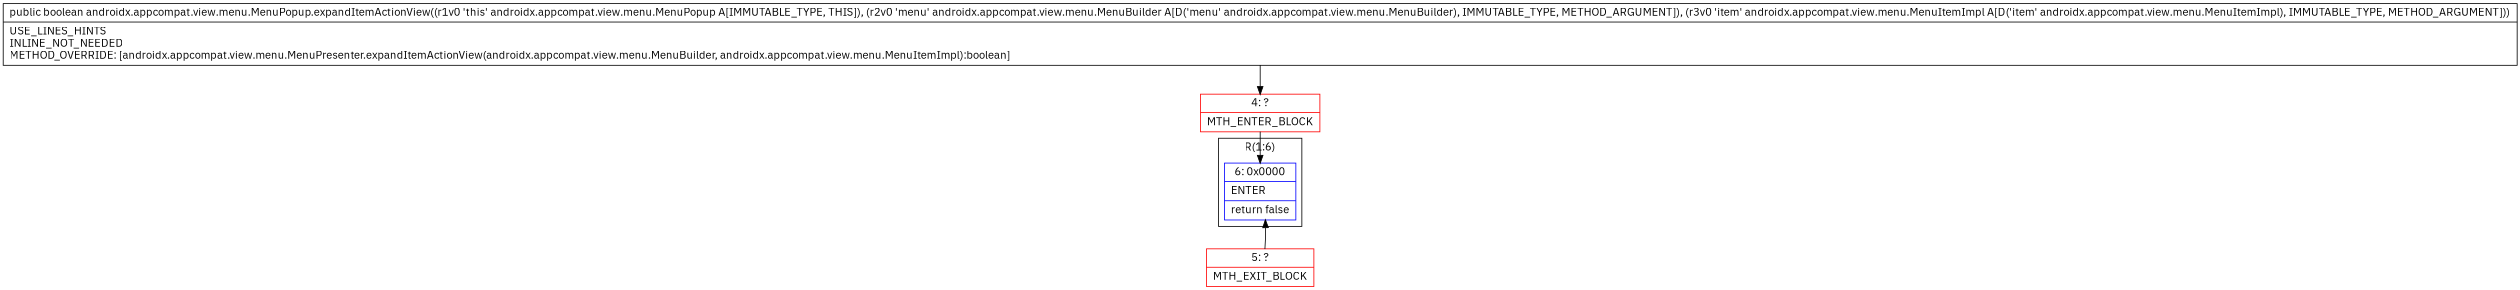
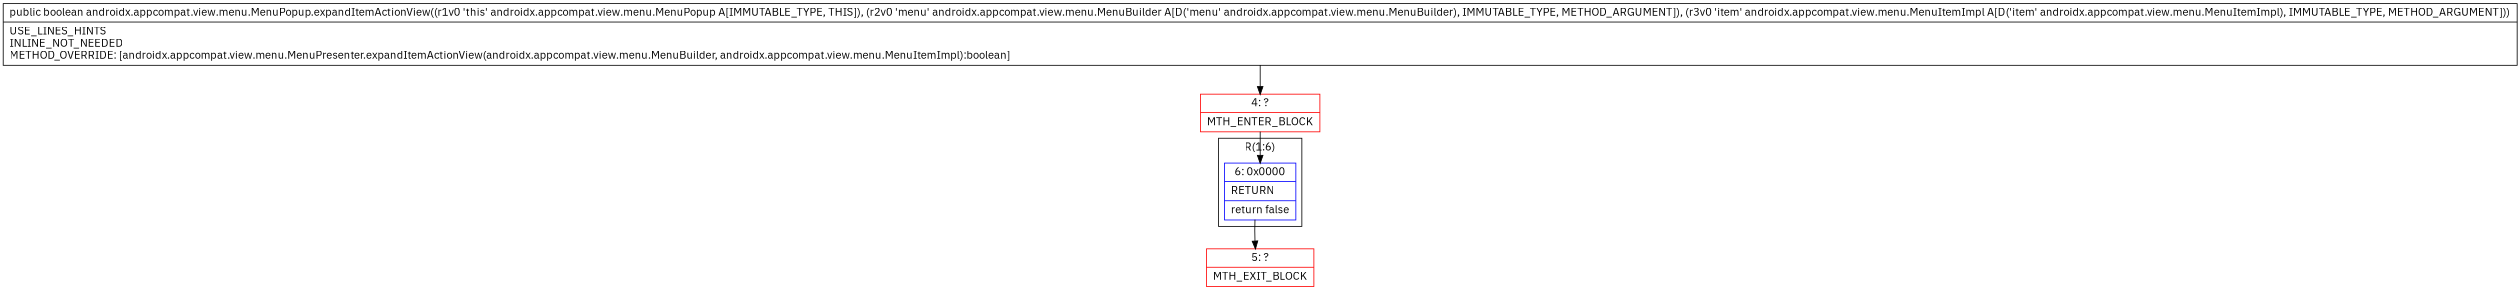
node "6: 0x0000": text "ENTER" -> "RETURN"
edge "5: ?" -> "6: 0x0000": reversed
